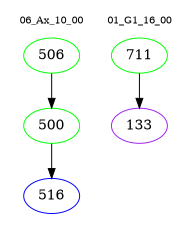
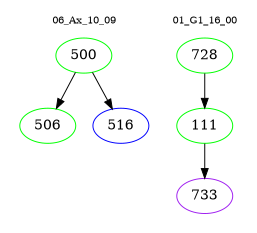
cluster "06_Ax_10_00": label "06_Ax_10_00" -> "06_Ax_10_09"
node "711": label "711" -> "111"
node "728": added
edge "506" -> "500": reversed
node "133": label "133" -> "733"
